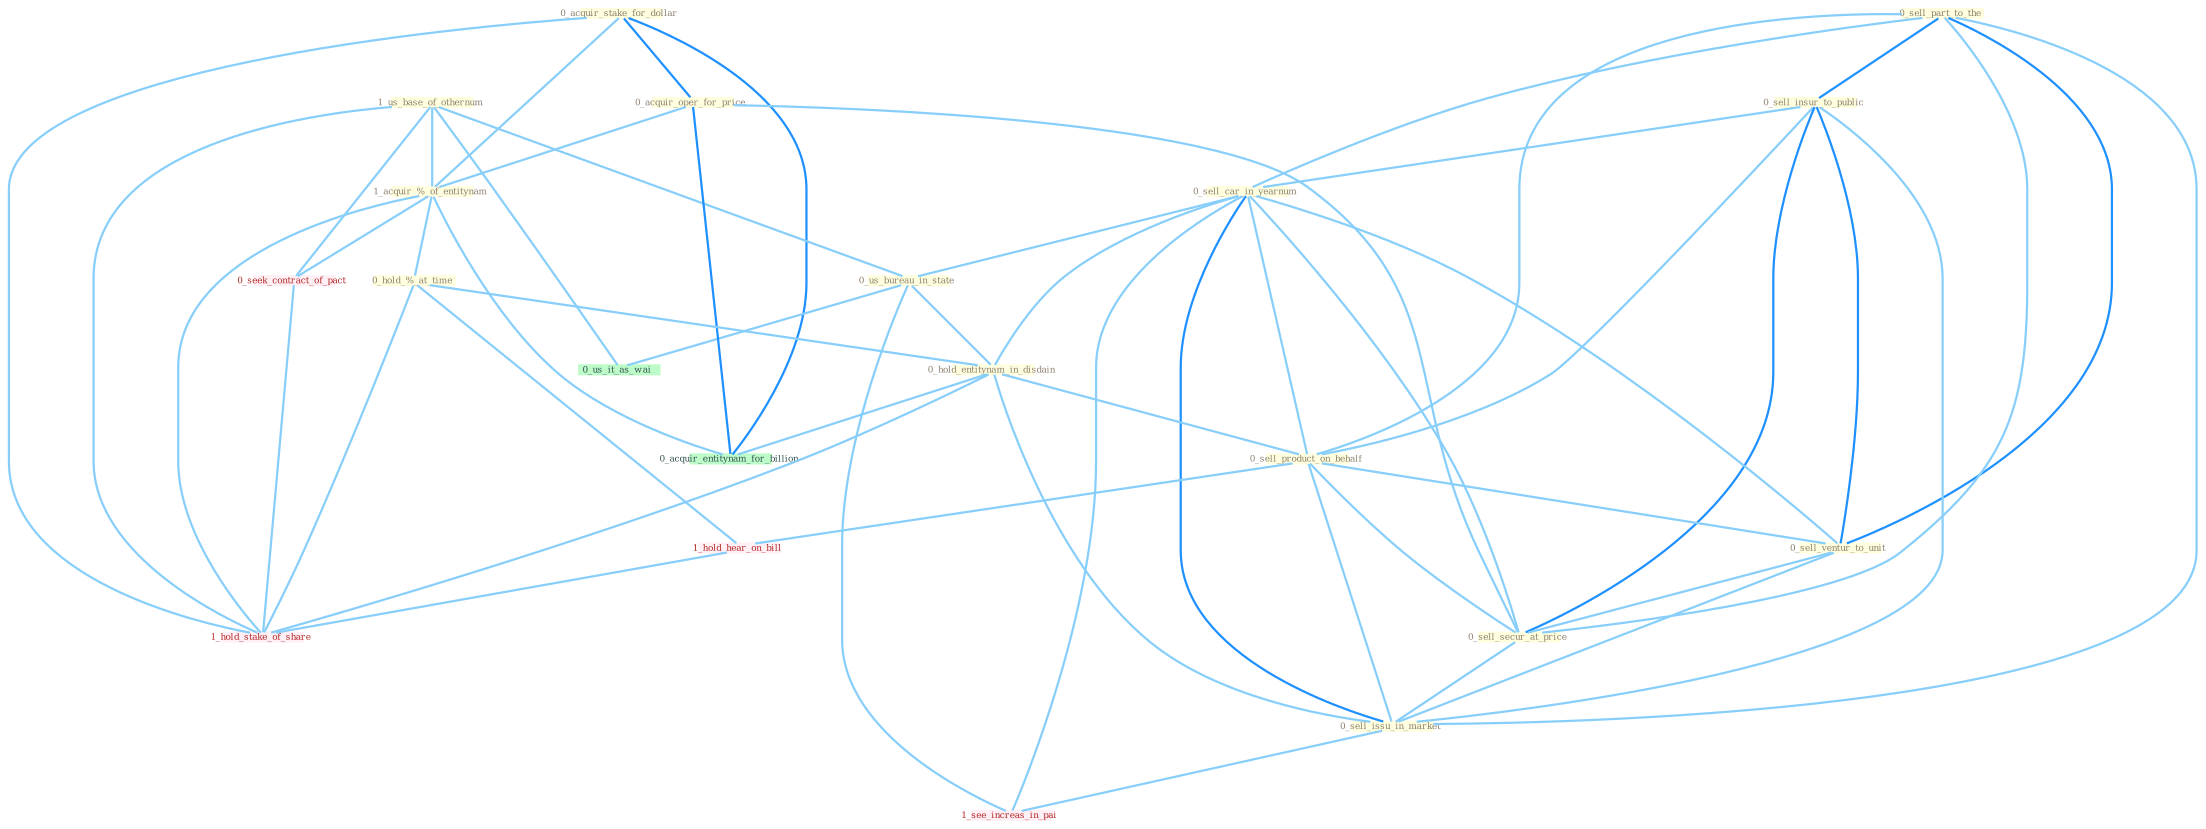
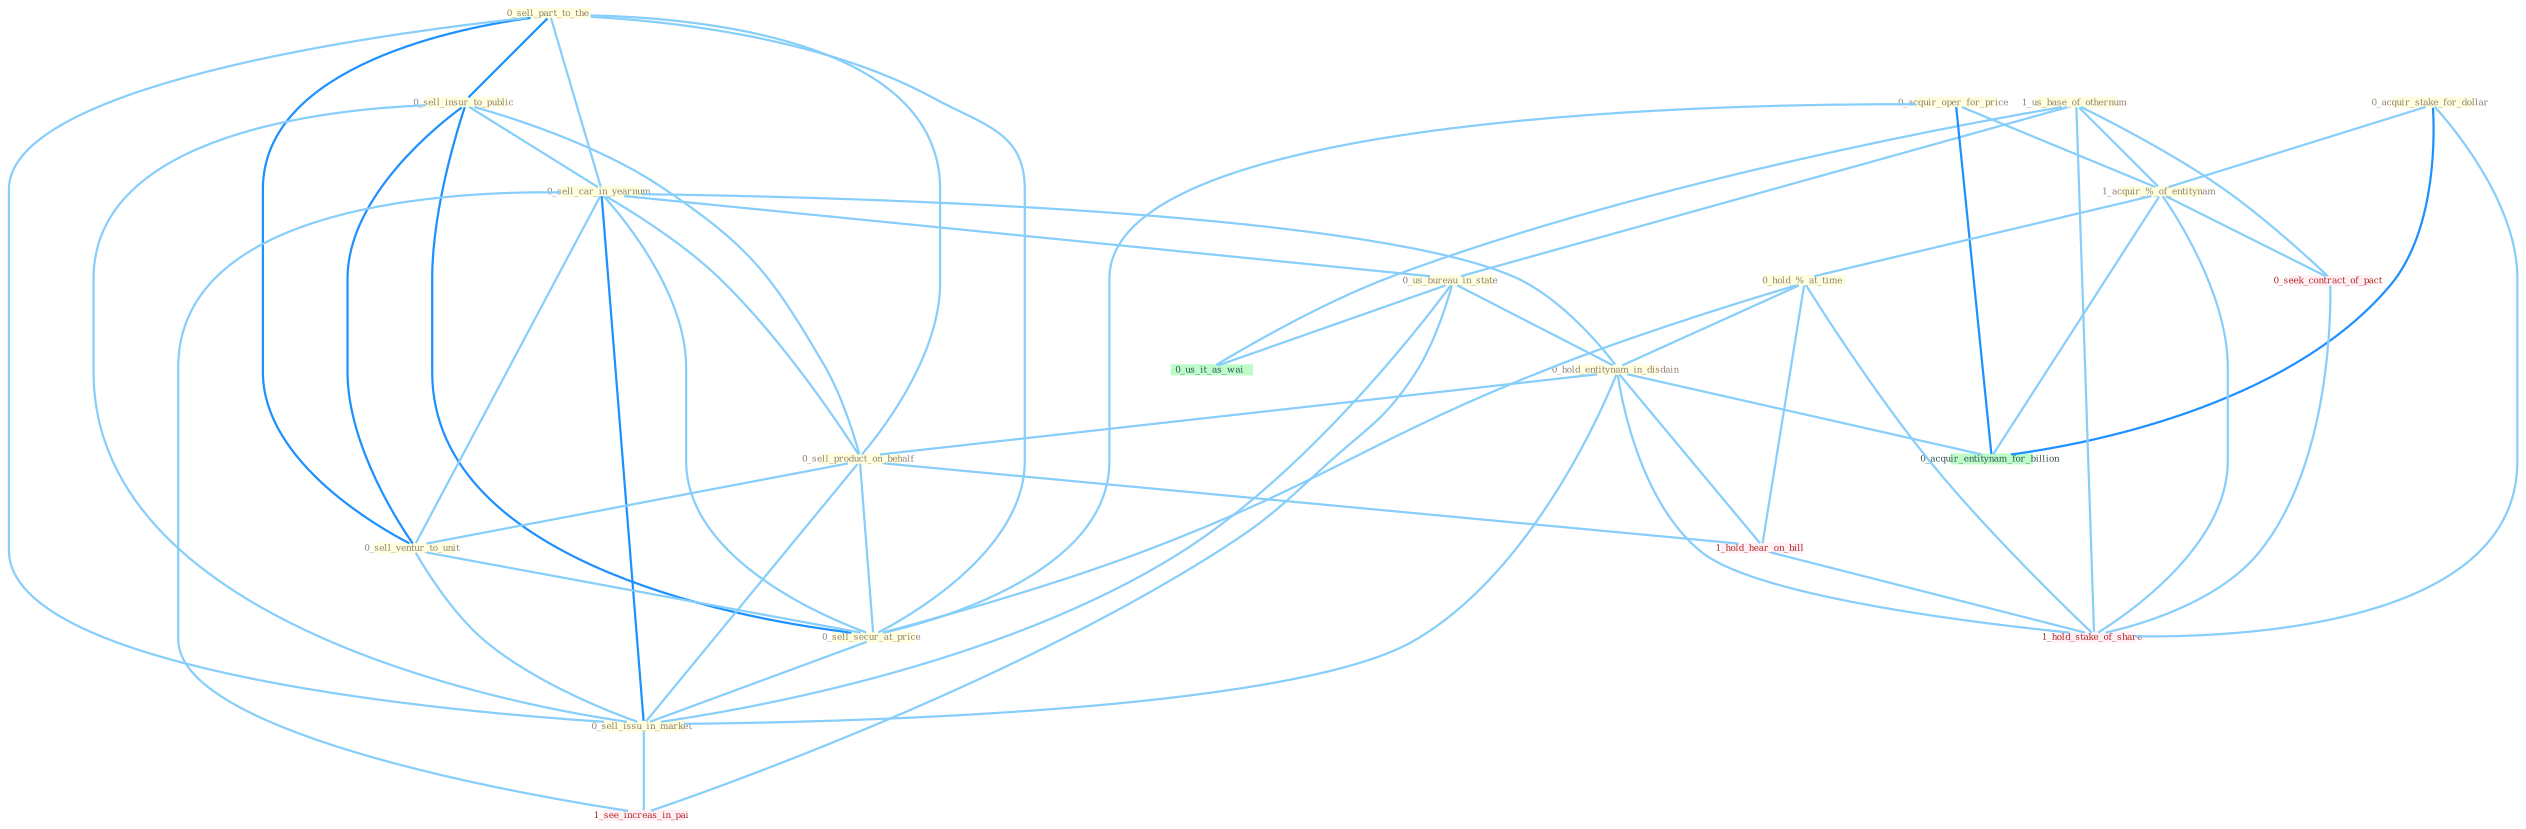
edge "0_acquir_stake_for_dollar" -- "0_acquir_oper_for_price": removed
edge "0_hold_%_at_time" -- "0_sell_secur_at_price": added
edge "0_hold_entitynam_in_disdain" -- "1_hold_hear_on_bill": added
edge "0_us_bureau_in_state" -- "0_sell_issu_in_market": added
